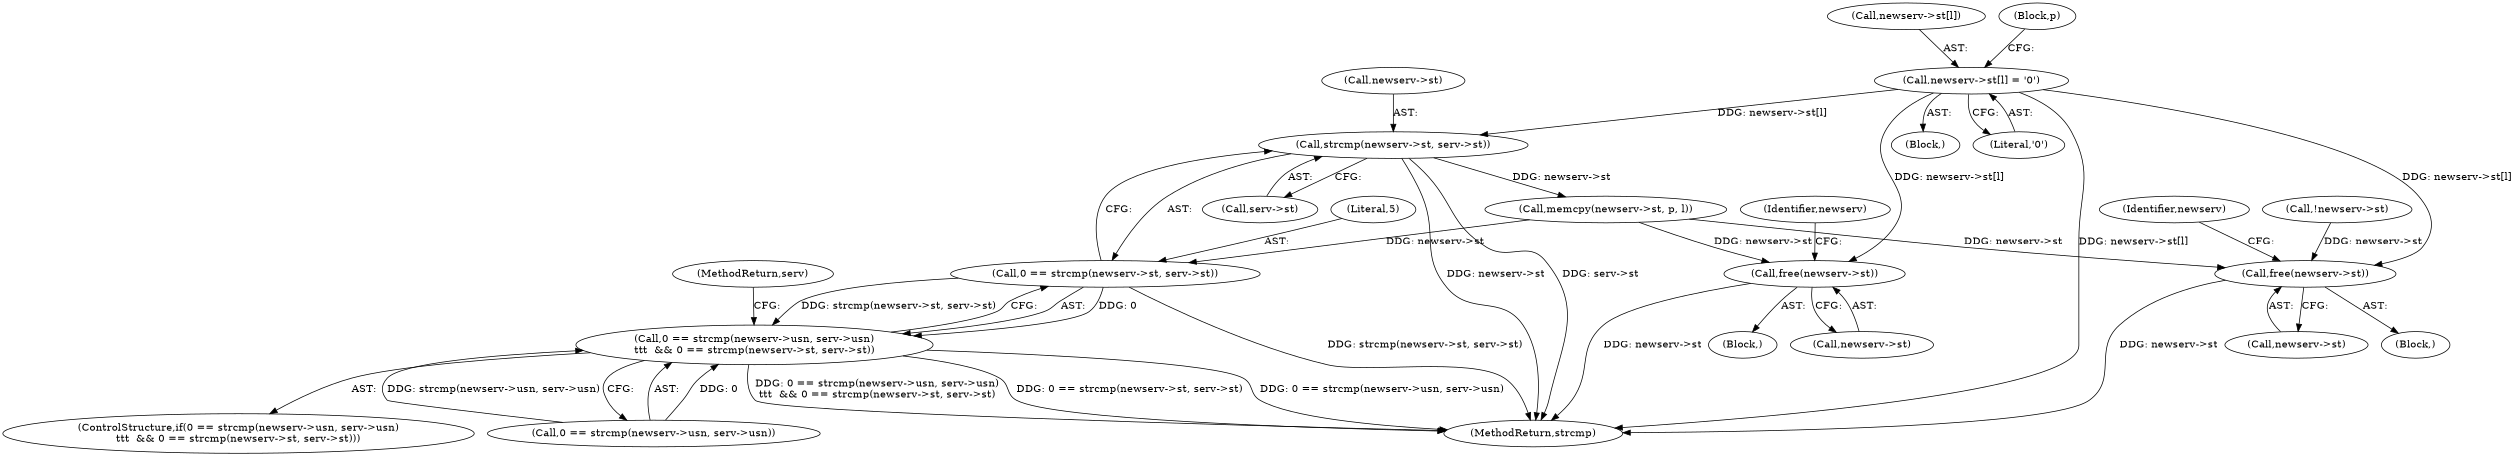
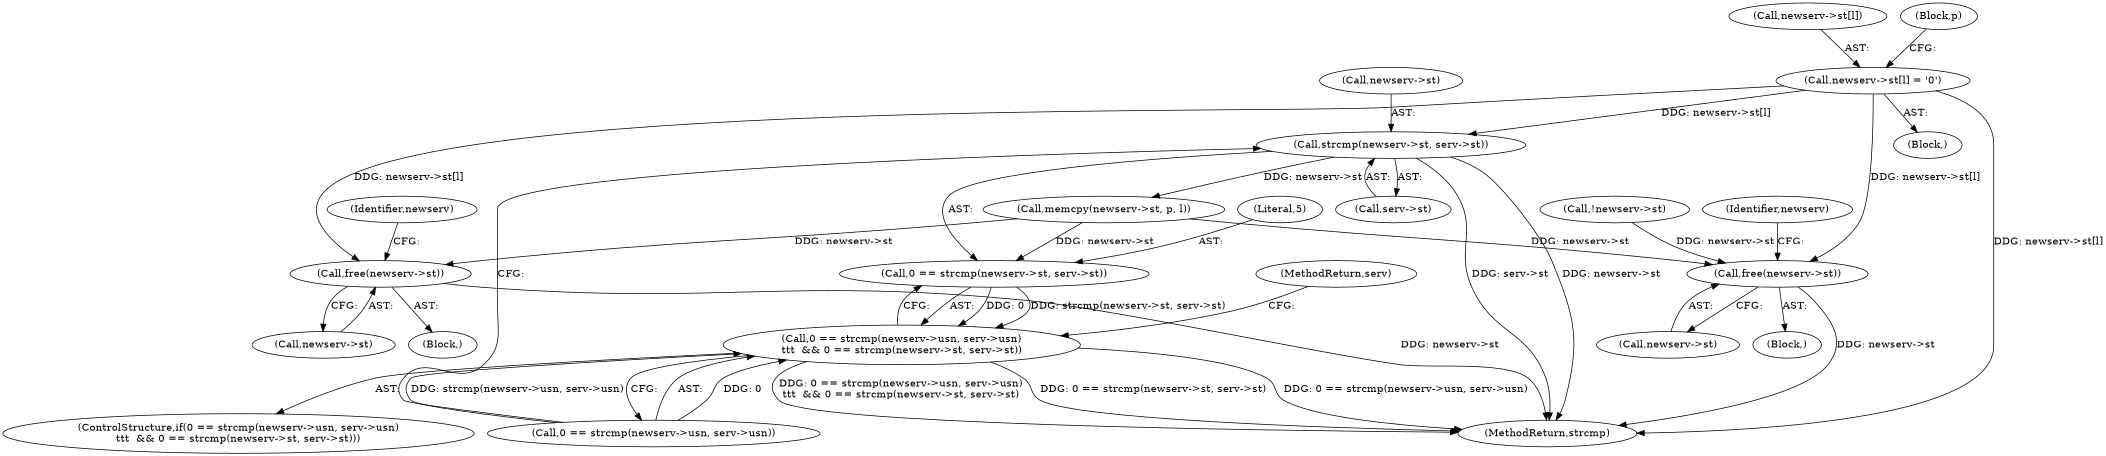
node "(Literal,'0')": removed
edge "(Call,0 == strcmp(newserv->st, serv->st))" -> "(Call,strcmp(newserv->st, serv->st))": now "(Call,0 == strcmp(newserv->usn, serv->usn))" -> "(Call,strcmp(newserv->st, serv->st))"
edge "(Call,strcmp(newserv->st, serv->st))" -> "(Call,serv->st)": label "CFG: " -> "AST: "
edge "(Call,0 == strcmp(newserv->st, serv->st))" -> "(MethodReturn,strcmp)": removed, label "DDG: strcmp(newserv->st, serv->st)"
